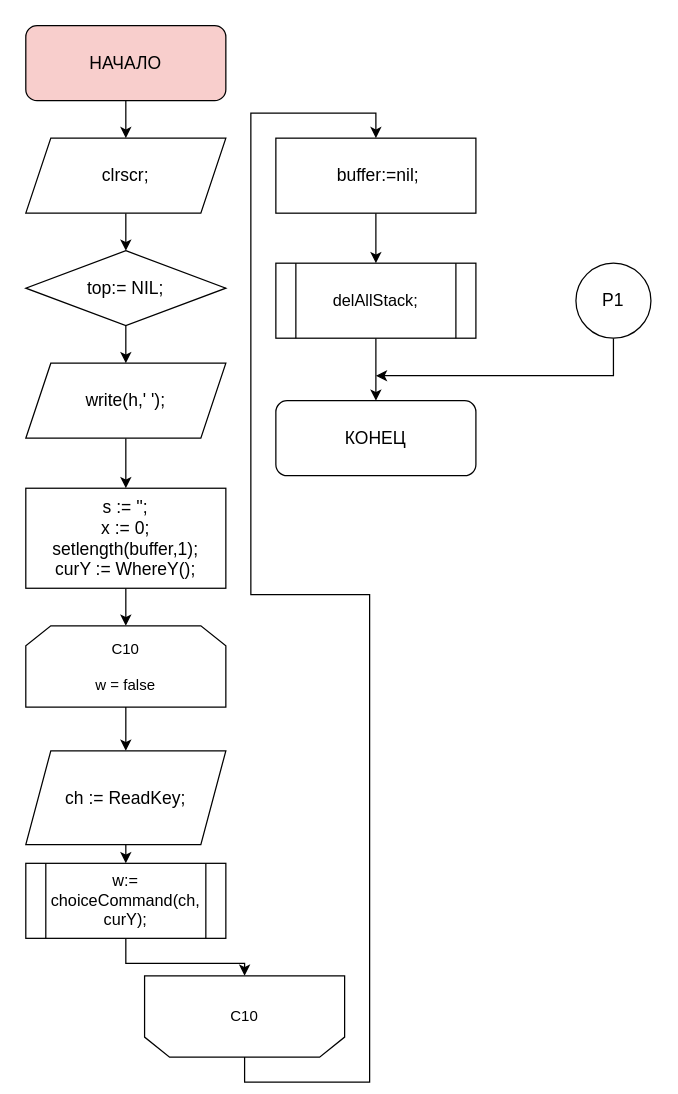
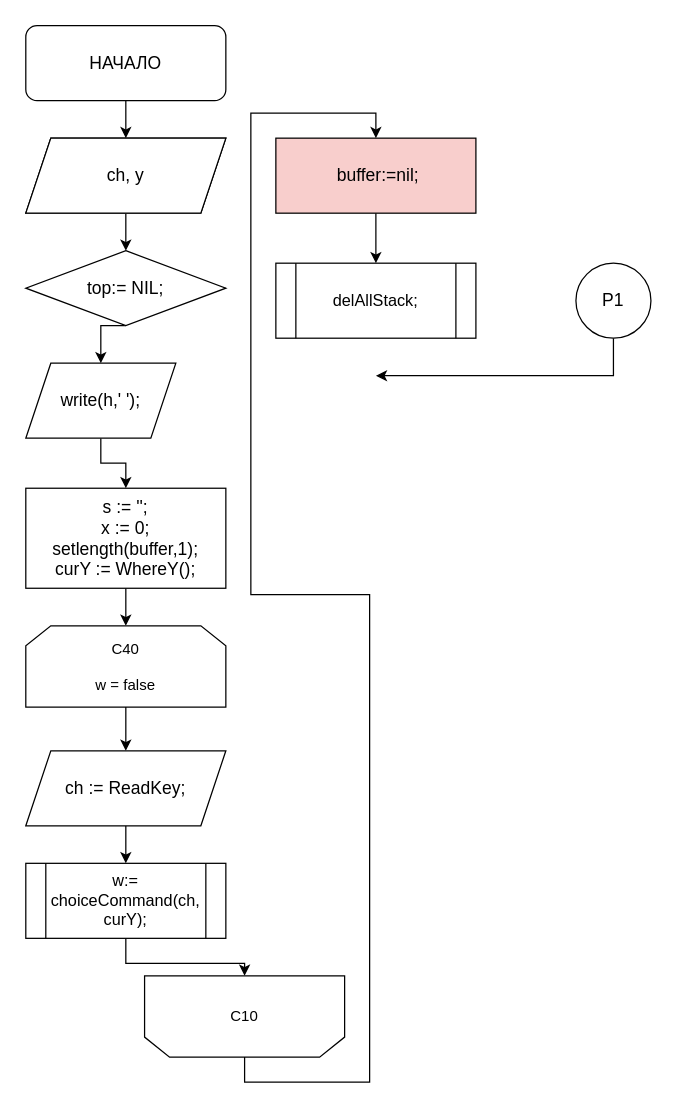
node "НАЧАЛО": fillcolor #f8cecc -> #ffffff
node "ch, y": added
node "buffer:=nil;": fillcolor #ffffff -> #f8cecc
edge "delAllStack;" -> "КОНЕЦ": removed
node "write(h,' ');": size 200x75 -> 150x75
node "КОНЕЦ": removed
node "C10 w = false": label "C10 w = false" -> "C40 w = false"
node "ch := ReadKey;": size 200x94 -> 200x75
